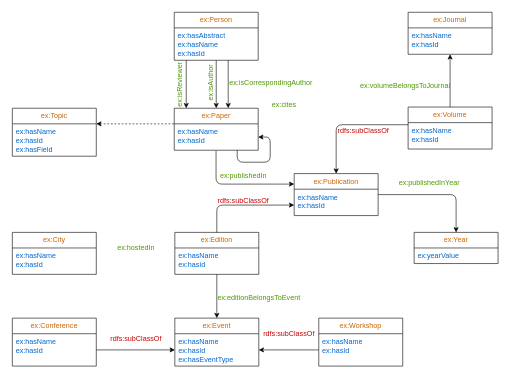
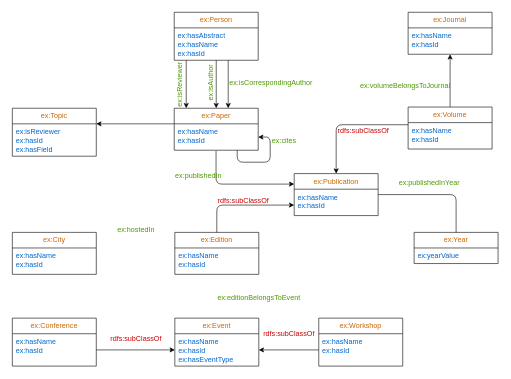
node "ex:cites": moved (284, 105) -> (284, 141)
edge "ex:Paper" -> "ex:Topic": style dashed -> solid
node "ex:hasNameex:hasId ex:hasField": label "ex:hasNameex:hasId ex:hasField" -> "ex:isReviewerex:hasId ex:hasField"
node "ex:publishedIn": moved (243, 176) -> (198, 176)
edge "ex:Publication" -> "ex:Year": arrowhead classic -> none
node "ex:hostedIn": moved (136, 248) -> (136, 230)
edge "ex:Edition" -> "ex:Event": removed
